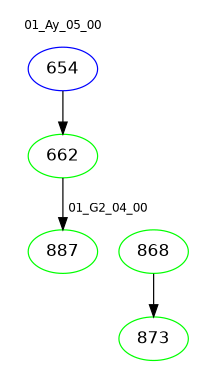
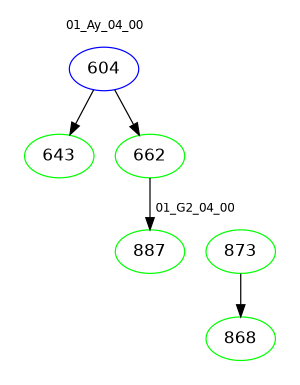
cluster "01_Ay_05_00": label "01_Ay_05_00" -> "01_Ay_04_00"
node "654": label "654" -> "604"
node "643": added
edge "868" -> "873": reversed
